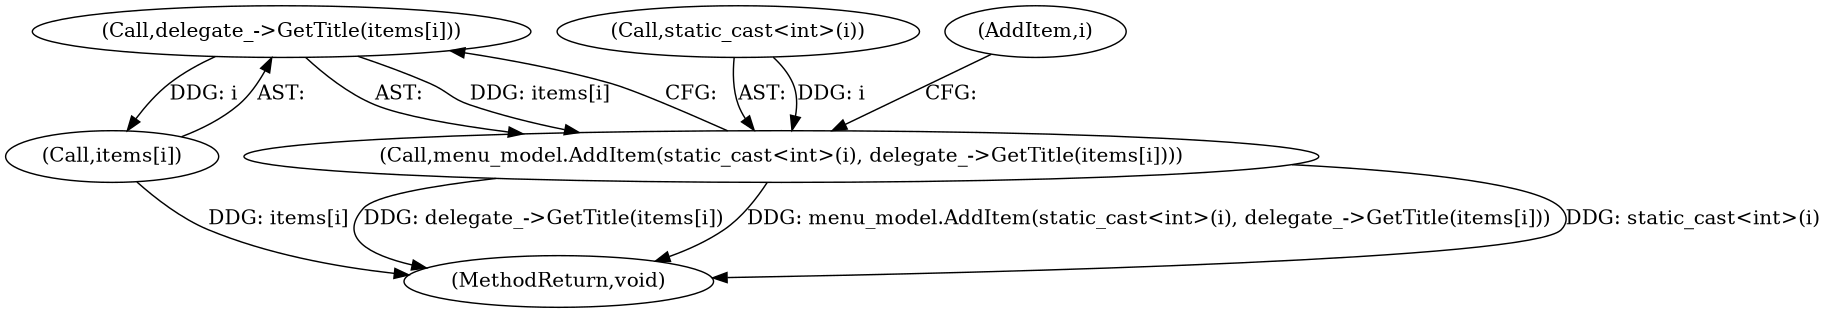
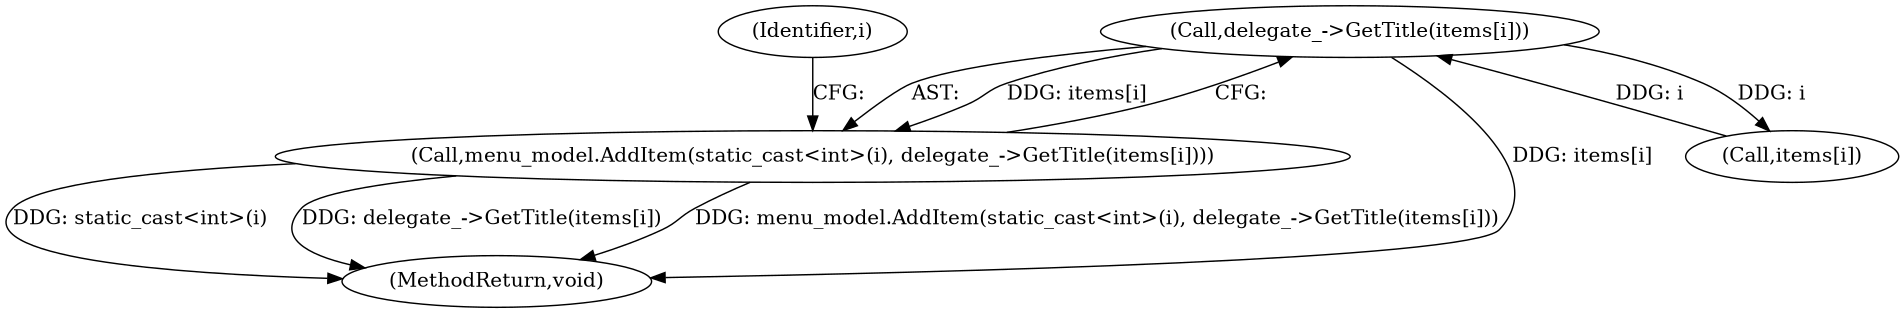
node "(Call,static_cast<int>(i))": removed
node "(AddItem,i)": label "(AddItem,i)" -> "(Identifier,i)"
edge "(Call,items[i])" -> "(Call,delegate_->GetTitle(items[i]))": label "AST: " -> "DDG: i"
edge "(Call,items[i])" -> "(MethodReturn,void)": now "(Call,delegate_->GetTitle(items[i]))" -> "(MethodReturn,void)"
